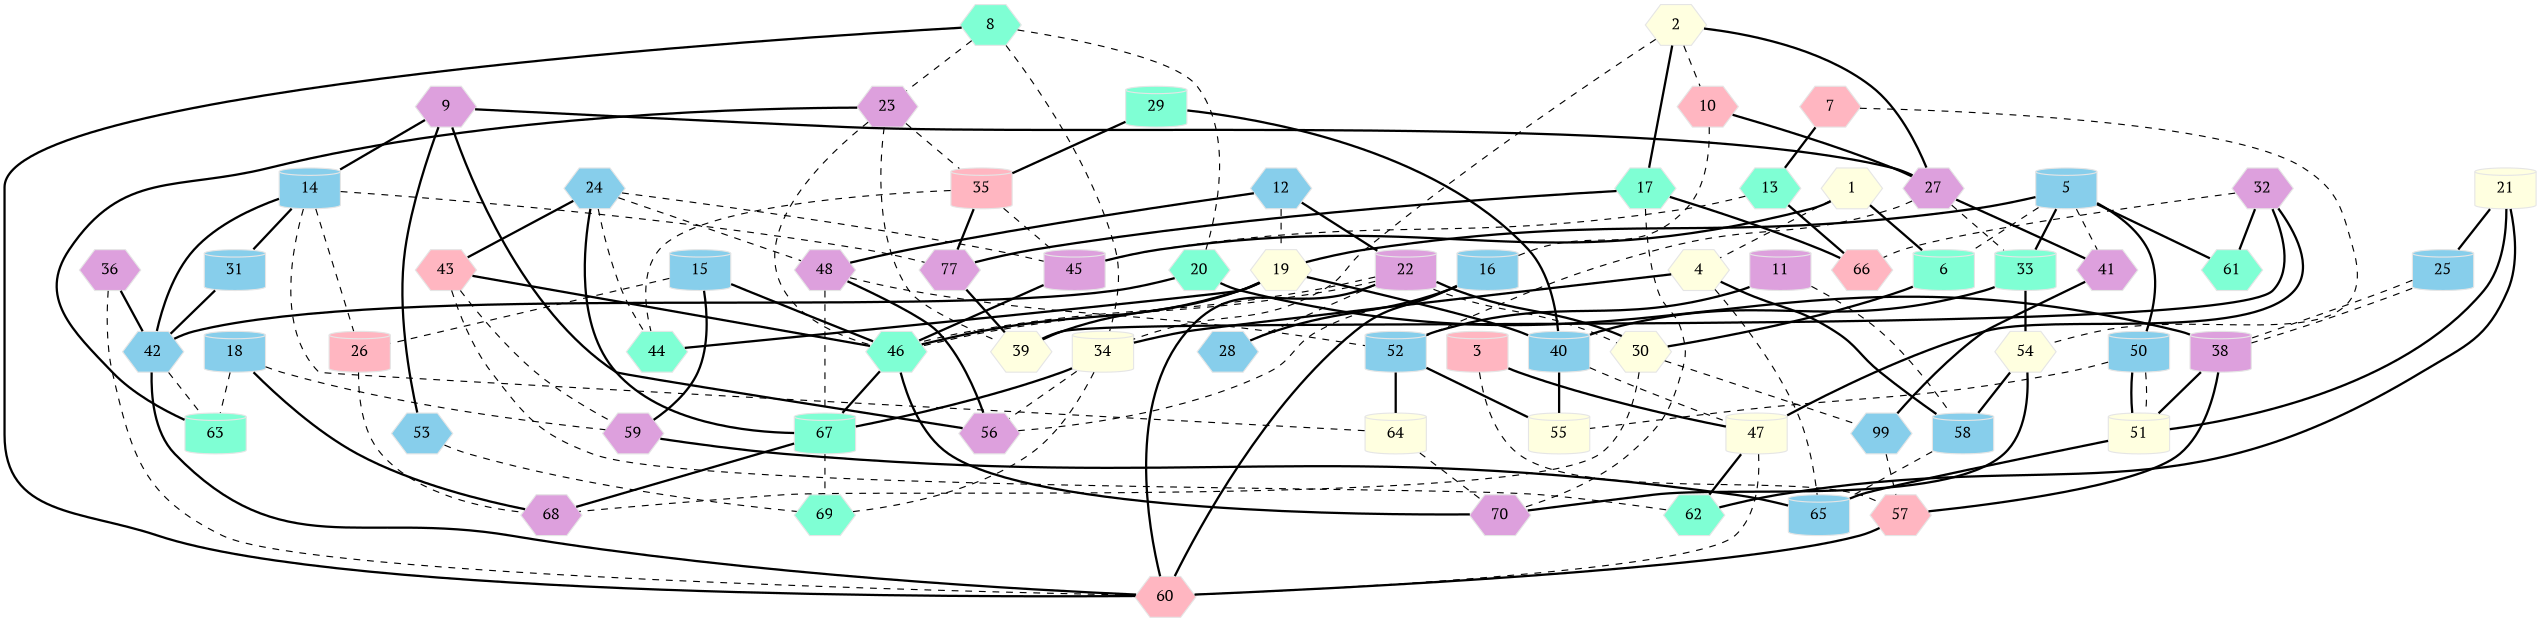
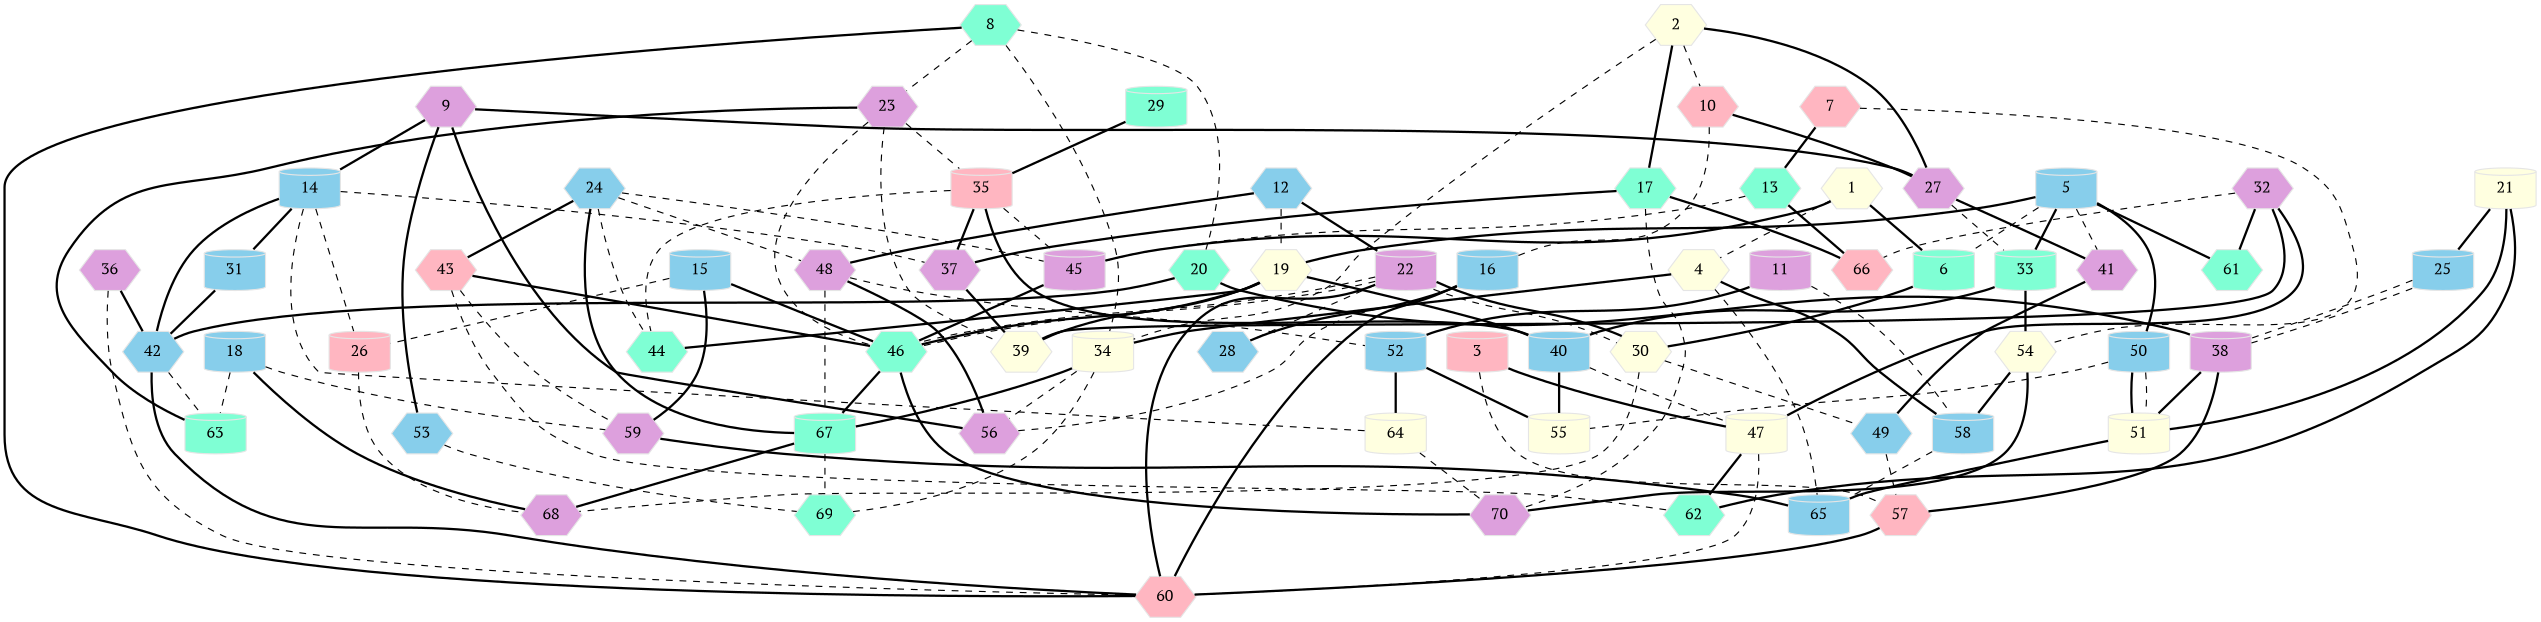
edge "29" -- "40": now "35" -- "40"
edge "27" -- "52": removed
node "77": label "77" -> "37"
node "99": label "99" -> "49"
